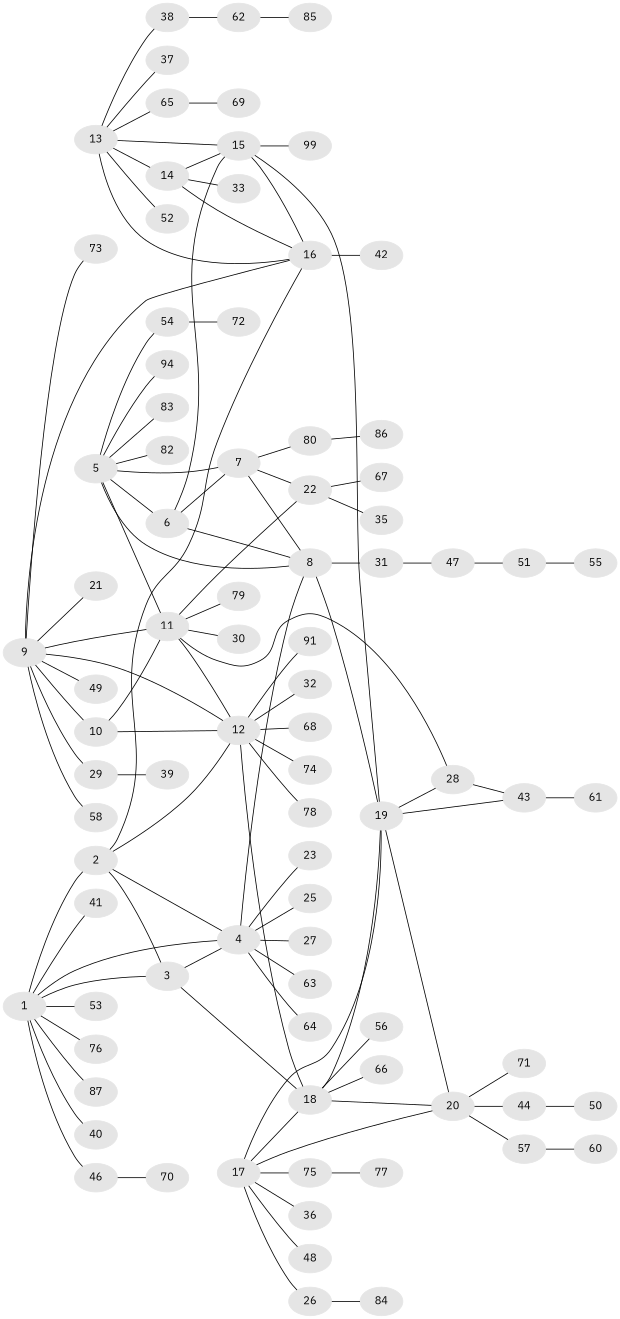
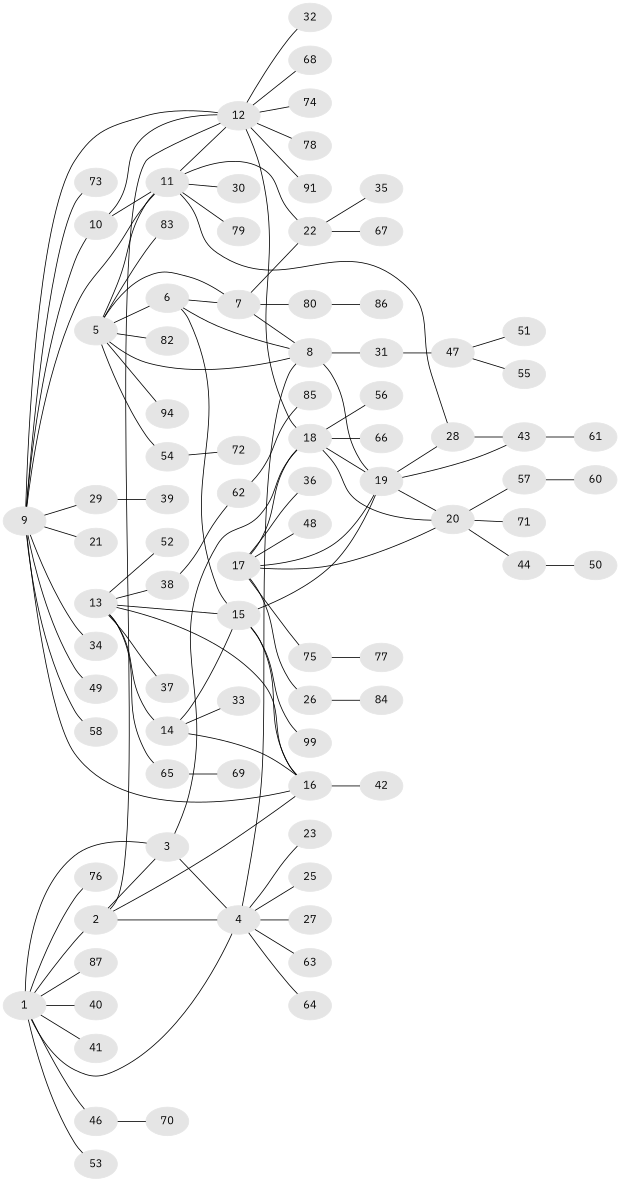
edge "51" -- "55": now "47" -- "55"
node "34": added
